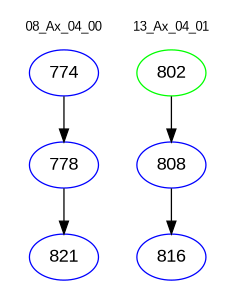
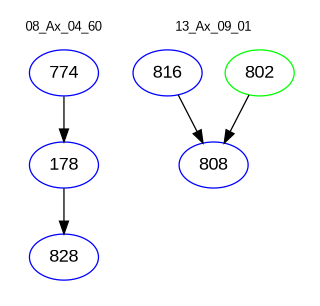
cluster "08_Ax_04_00": label "08_Ax_04_00" -> "08_Ax_04_60"
cluster "13_Ax_04_01": label "13_Ax_04_01" -> "13_Ax_09_01"
node "778": label "778" -> "178"
edge "808" -> "816": reversed
node "821": label "821" -> "828"
